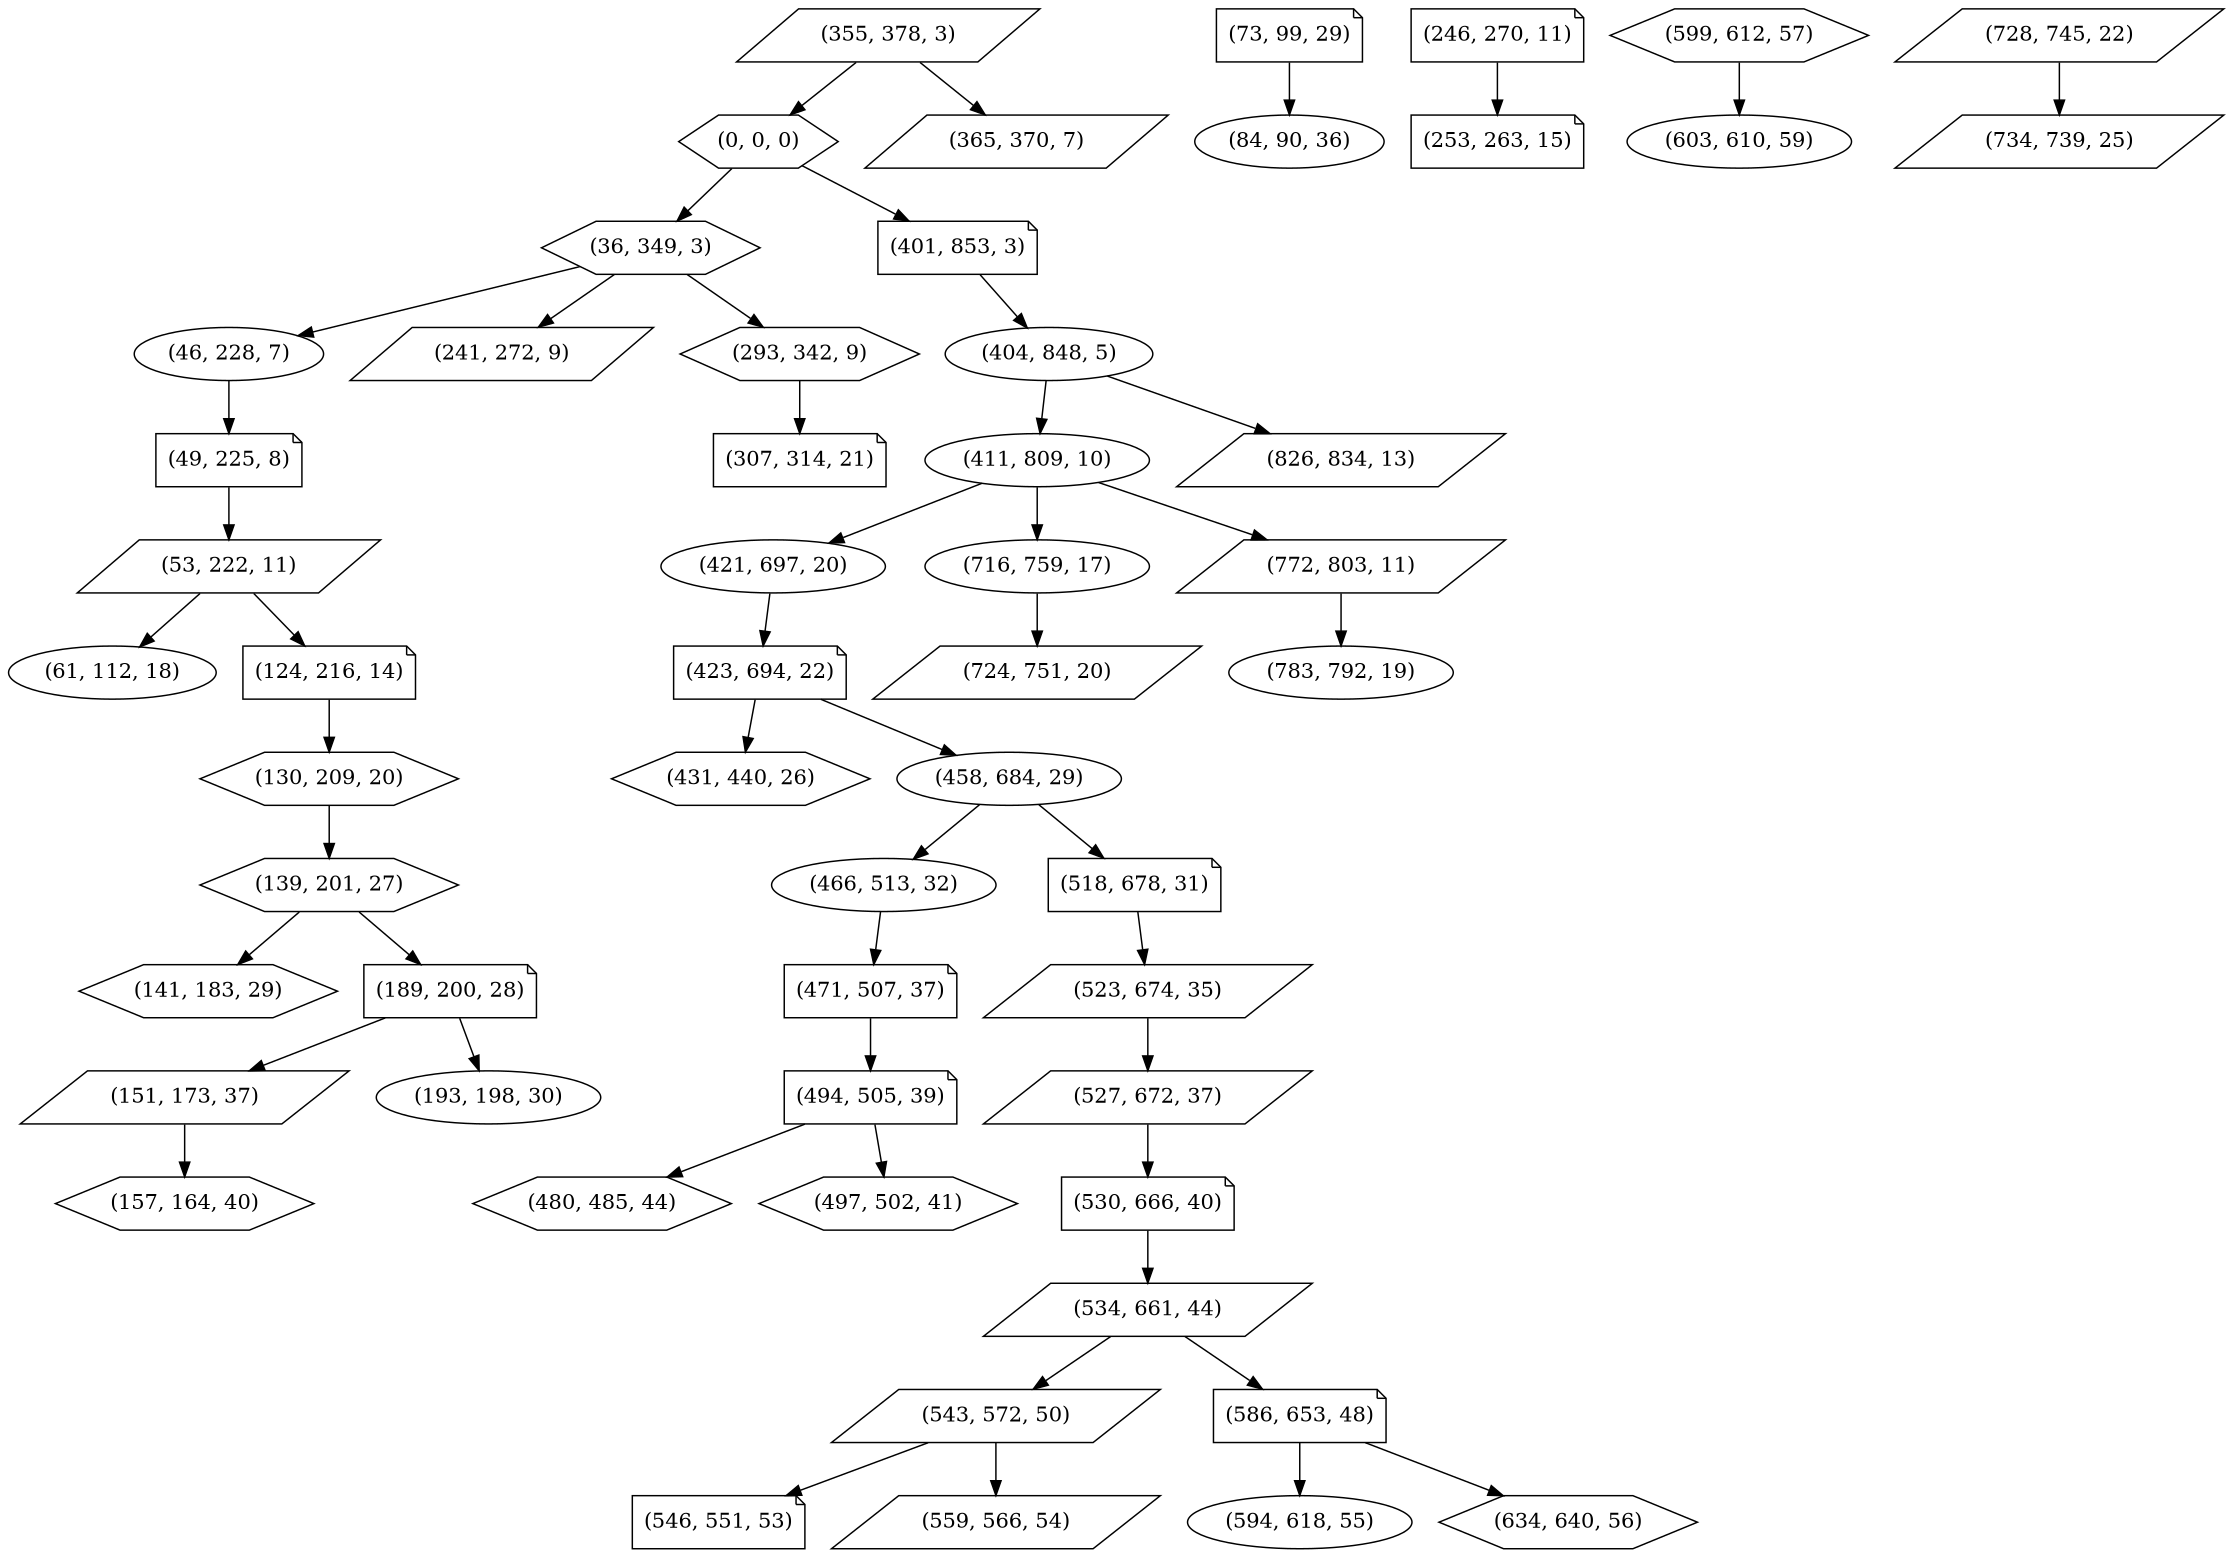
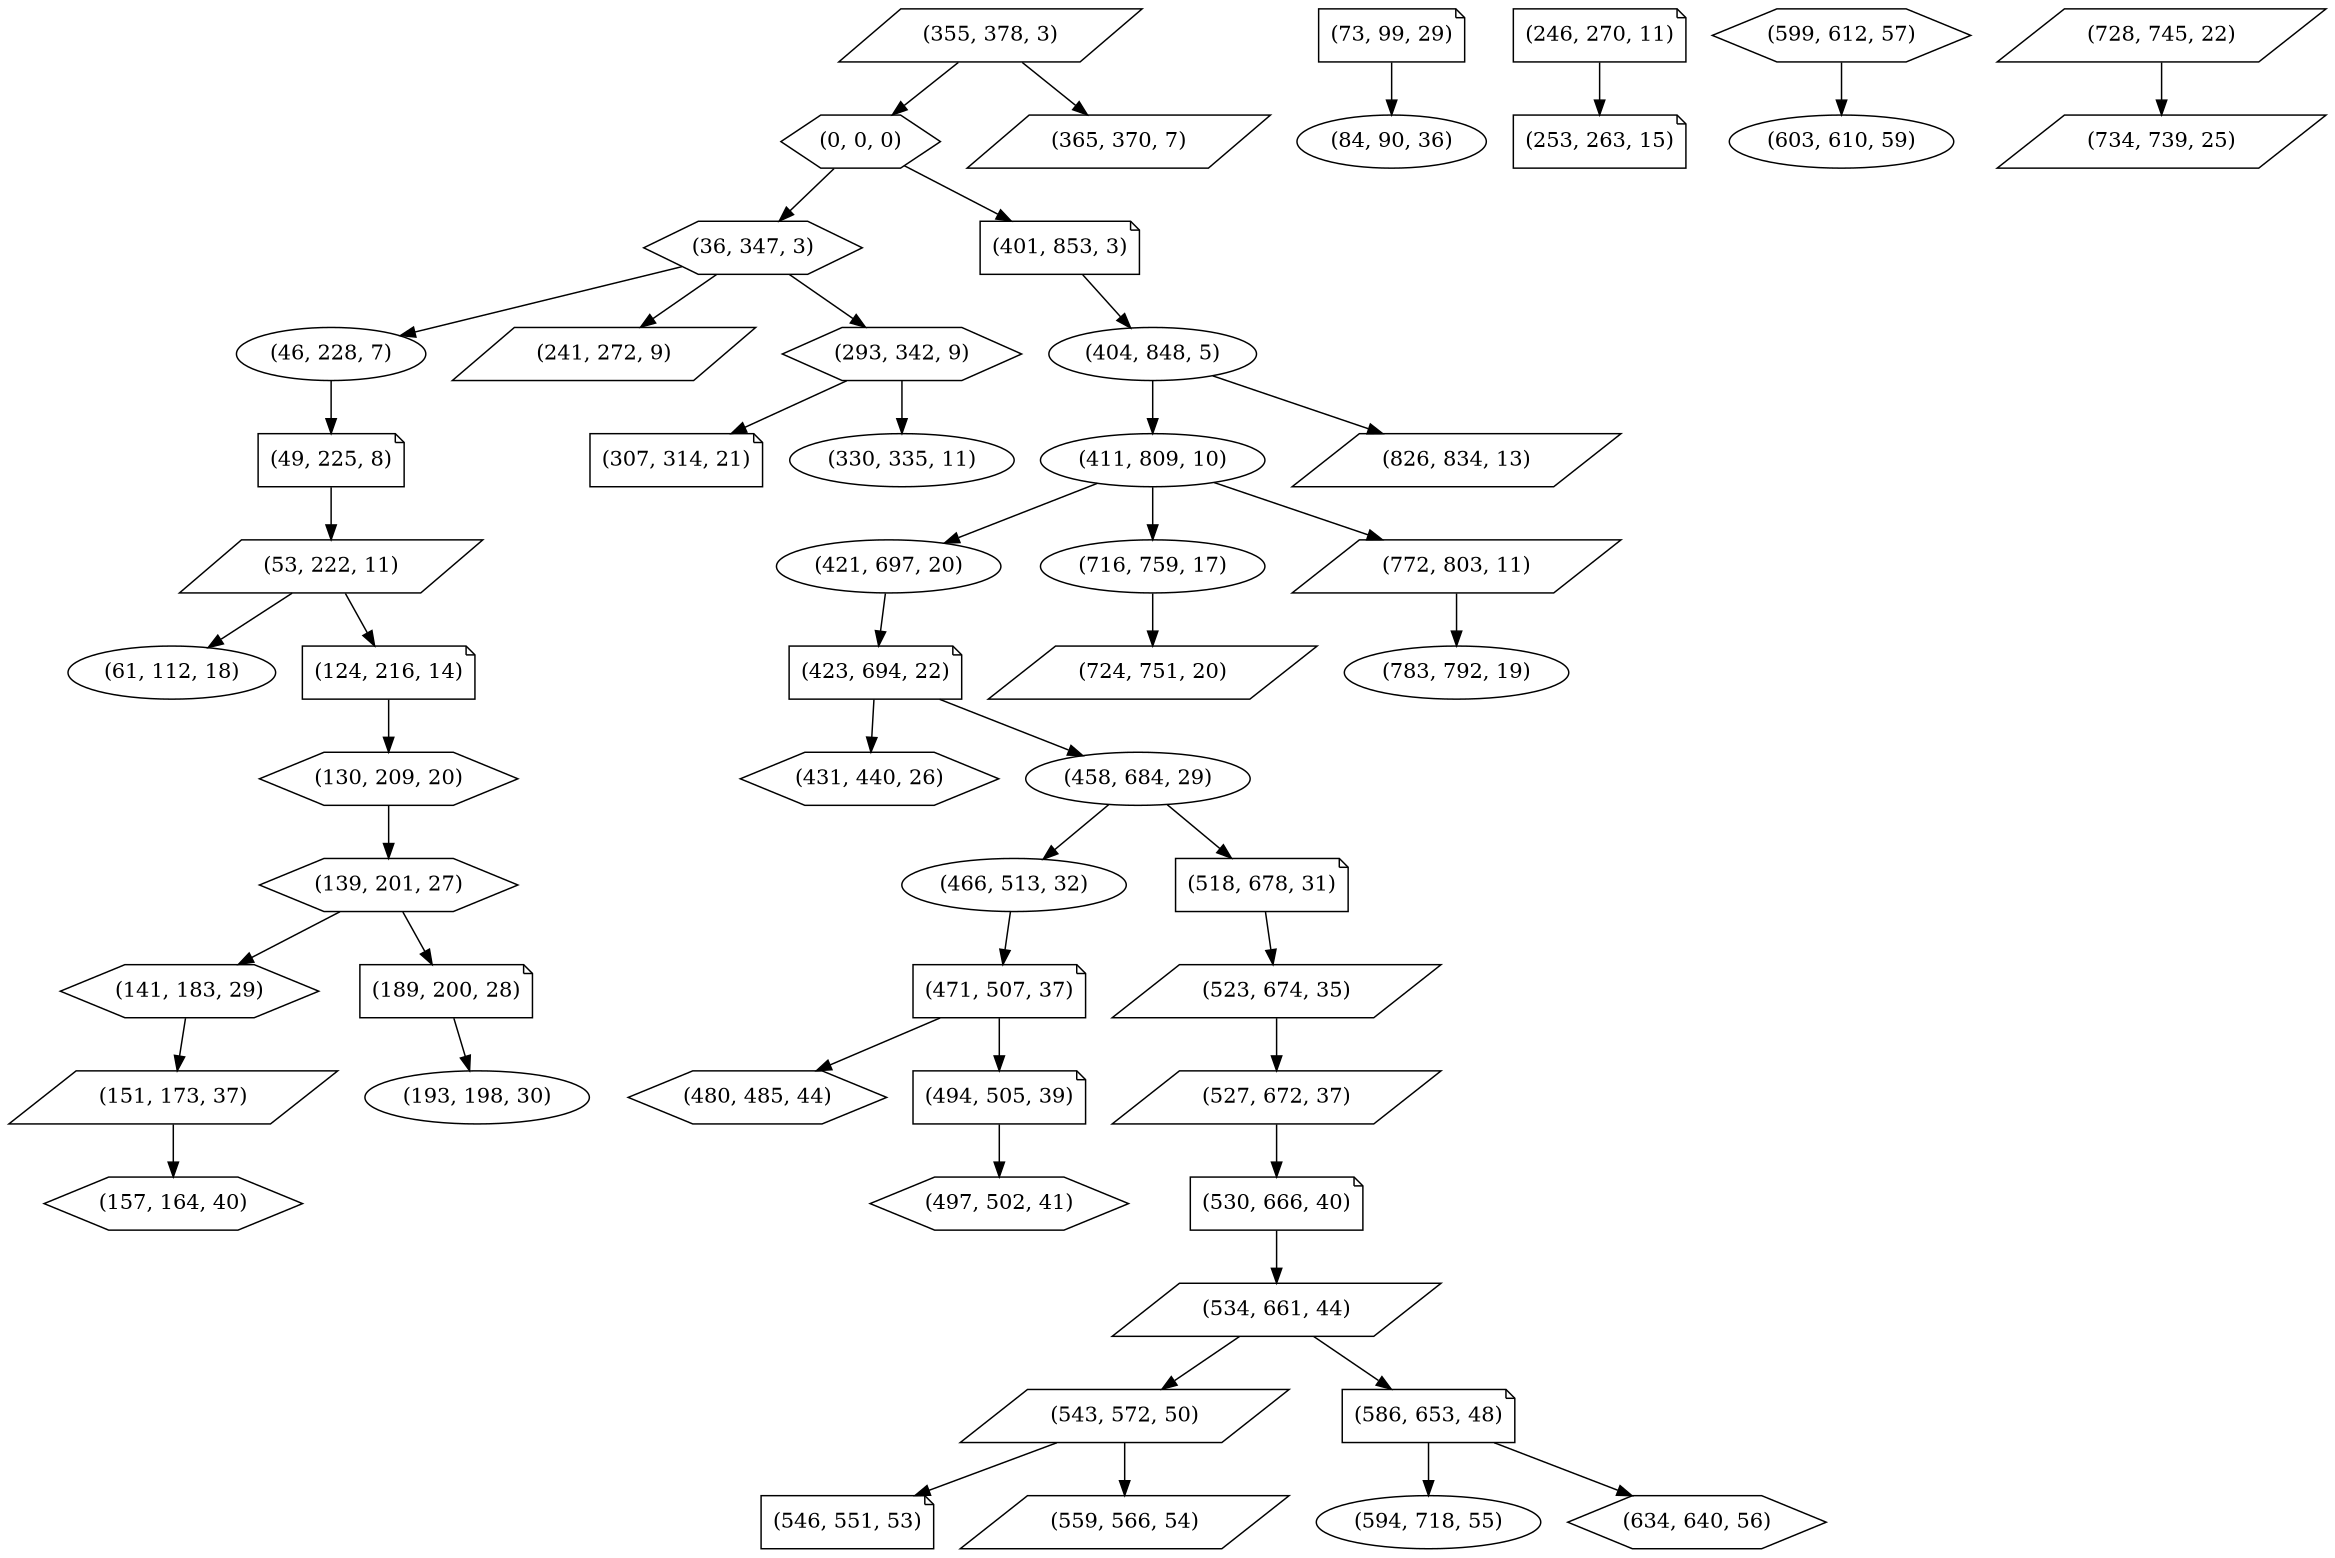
node "(36, 349, 3)": label "(36, 349, 3)" -> "(36, 347, 3)"
node "(330, 335, 11)": added
edge "(189, 200, 28)" -> "(151, 173, 37)": now "(141, 183, 29)" -> "(151, 173, 37)"
edge "(494, 505, 39)" -> "(480, 485, 44)": now "(471, 507, 37)" -> "(480, 485, 44)"
node "(594, 618, 55)": label "(594, 618, 55)" -> "(594, 718, 55)"
